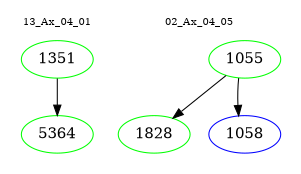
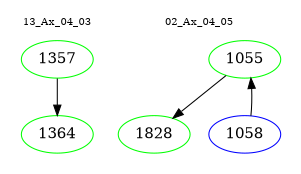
cluster "13_Ax_04_01": label "13_Ax_04_01" -> "13_Ax_04_03"
node "1351": label "1351" -> "1357"
edge "1055" -> "1058": reversed
node "5364": label "5364" -> "1364"
